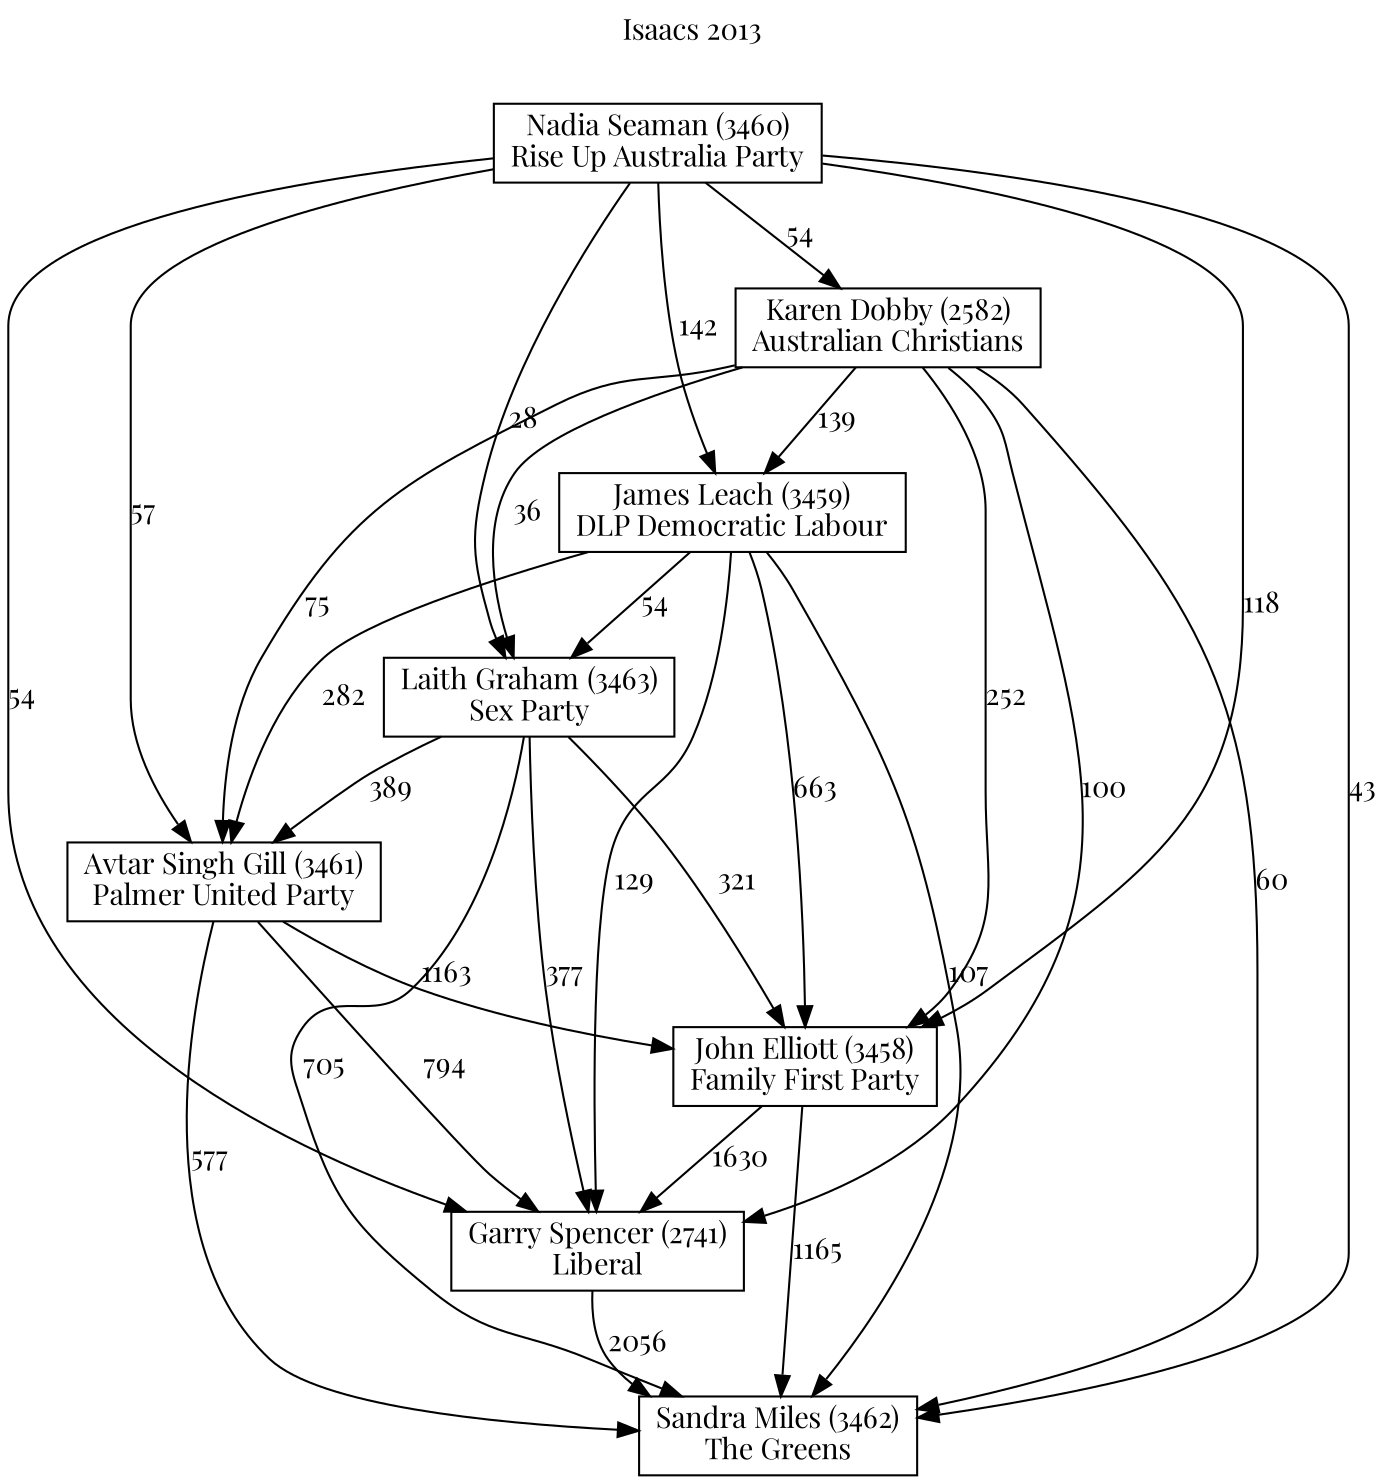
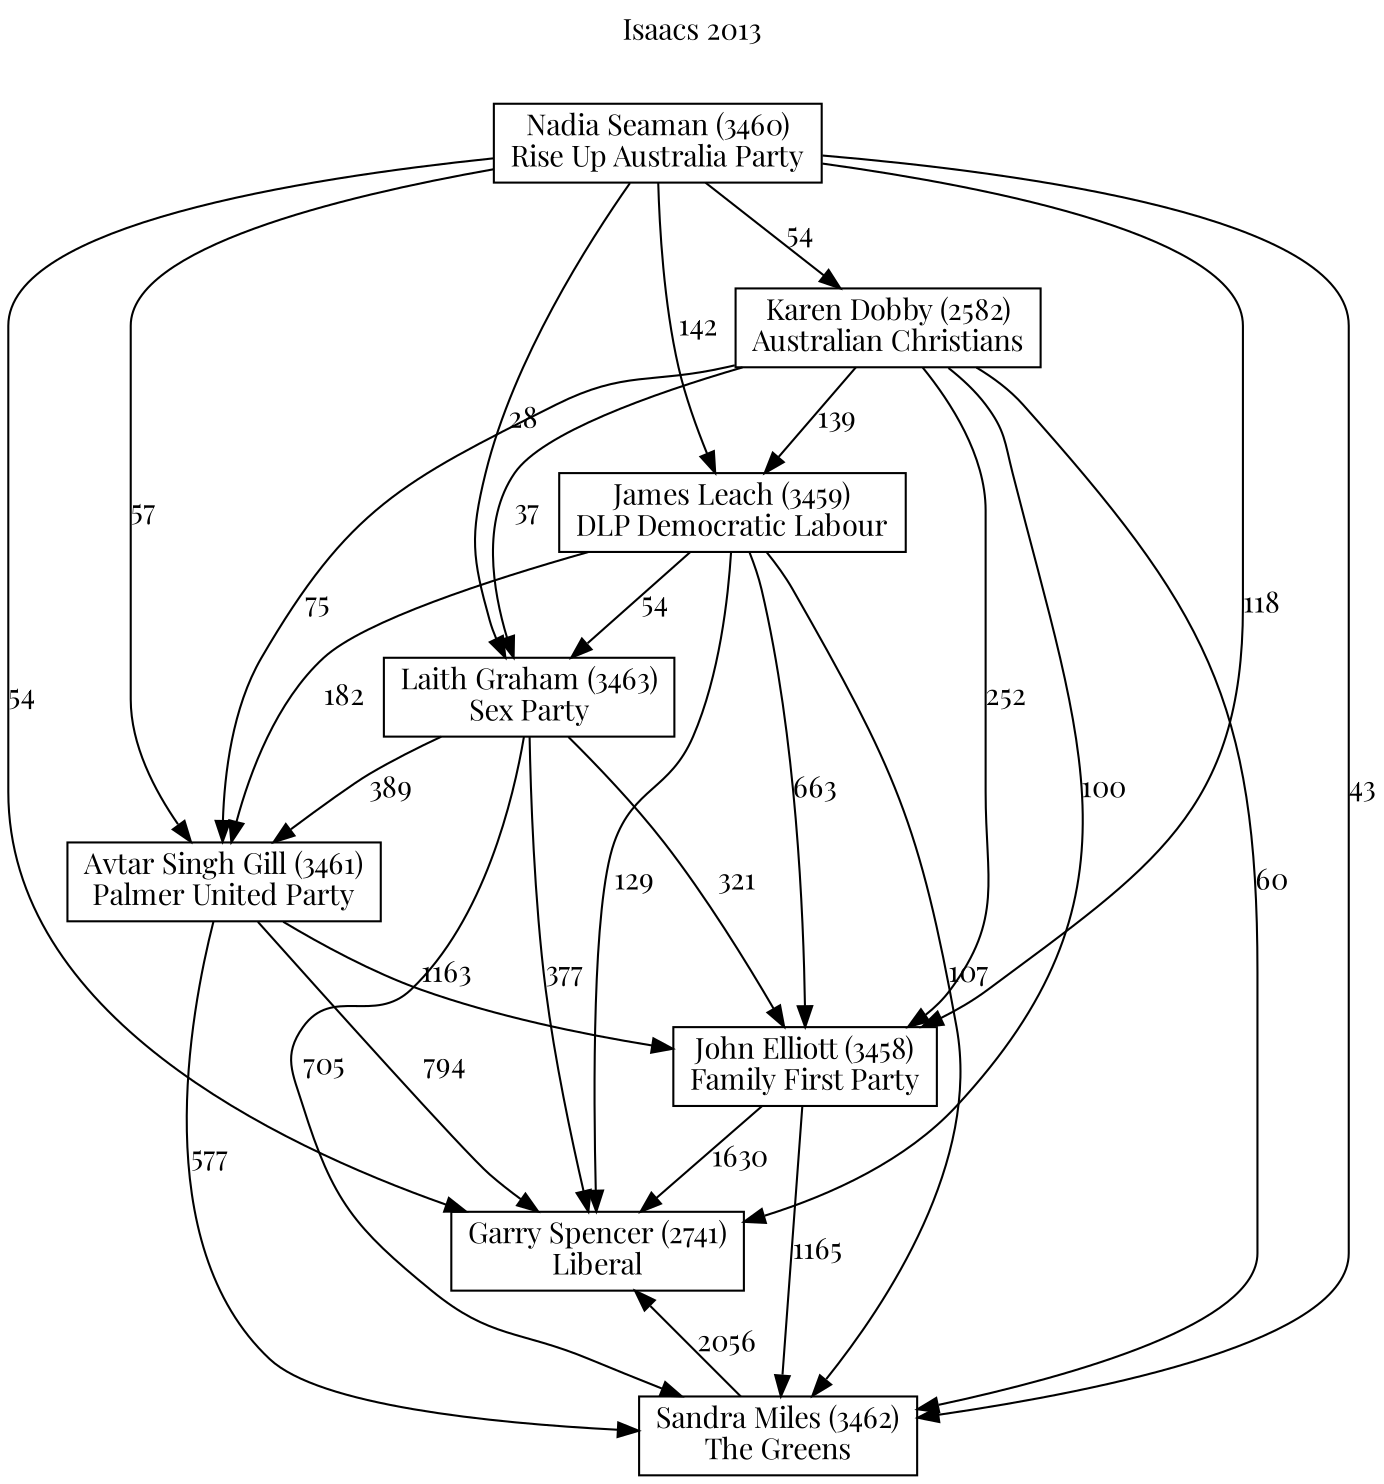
edge "Karen Dobby (2582) Australian Christians" -> "Laith Graham (3463) Sex Party": label "36" -> "37"
edge "James Leach (3459) DLP Democratic Labour" -> "Avtar Singh Gill (3461) Palmer United Party": label "282" -> "182"
edge "Garry Spencer (2741) Liberal" -> "Sandra Miles (3462) The Greens": reversed
